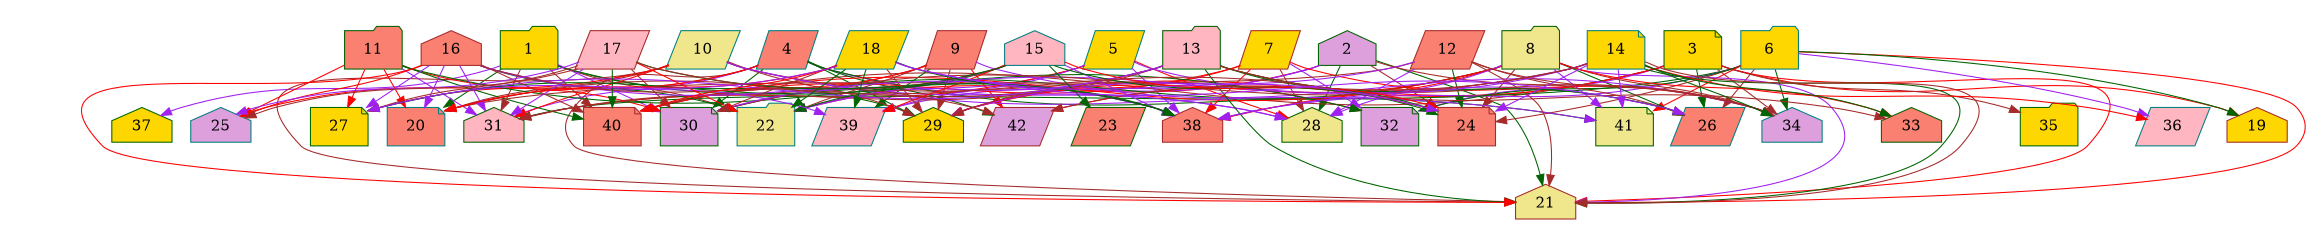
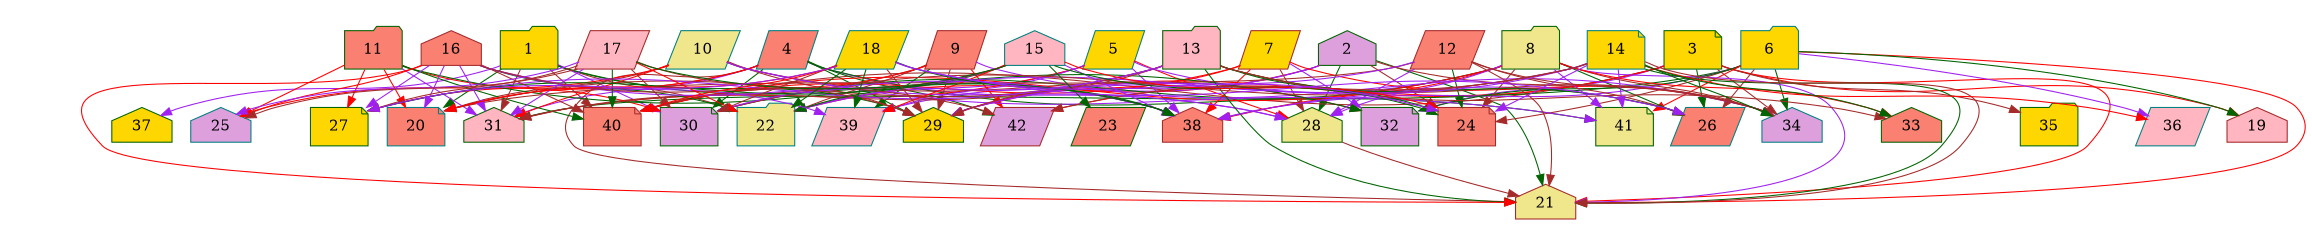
edge "17" -> "24": now "17" -> "29"
edge "8" -> "29": color red -> purple
node "19": fillcolor gold -> lightpink
edge "10" -> "21": now "28" -> "21"
